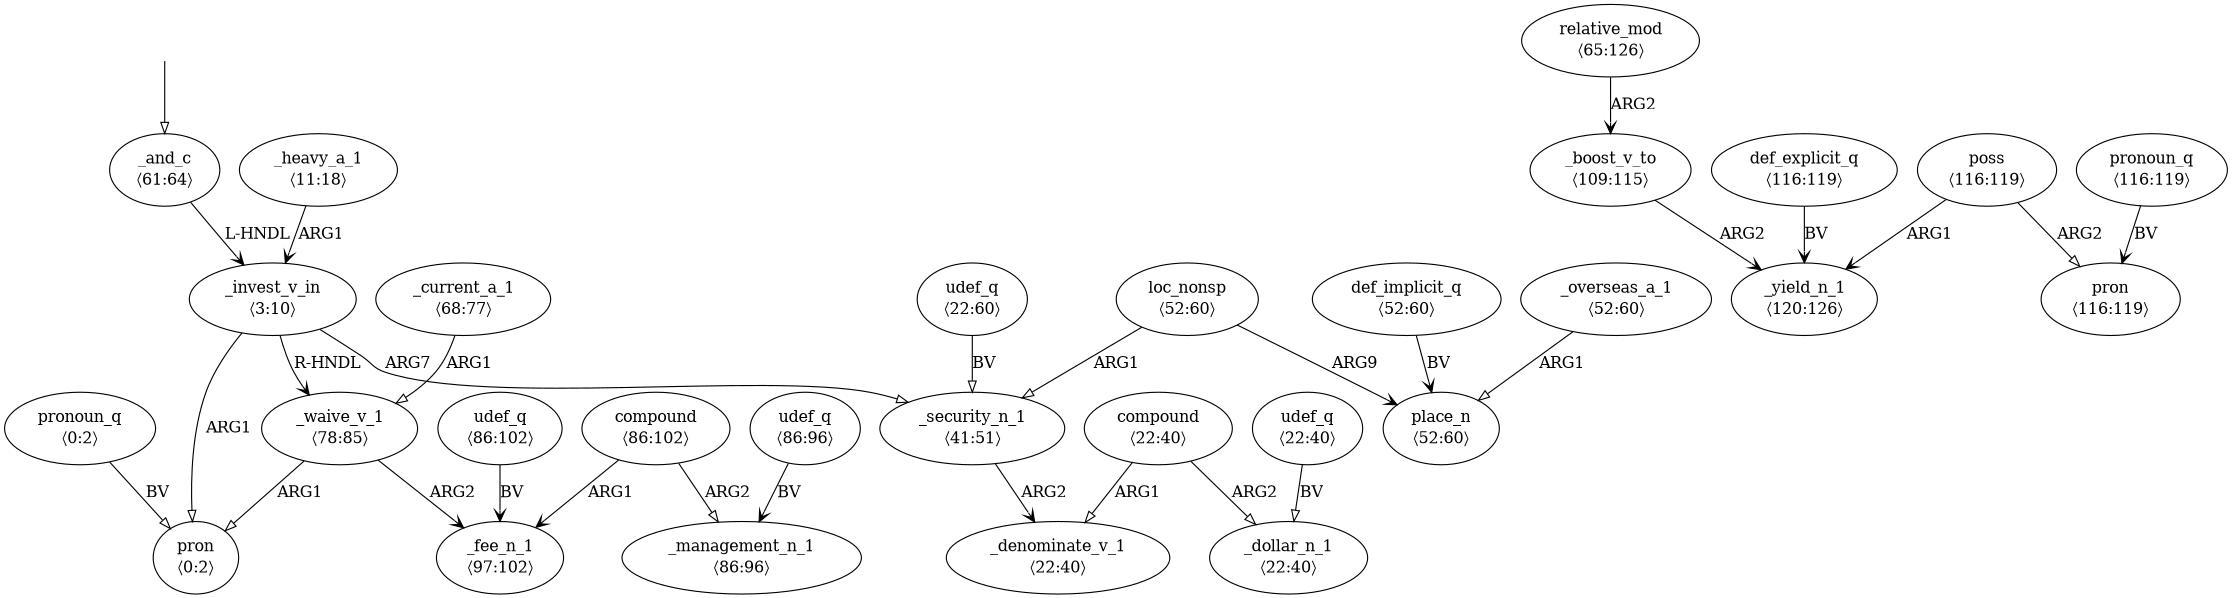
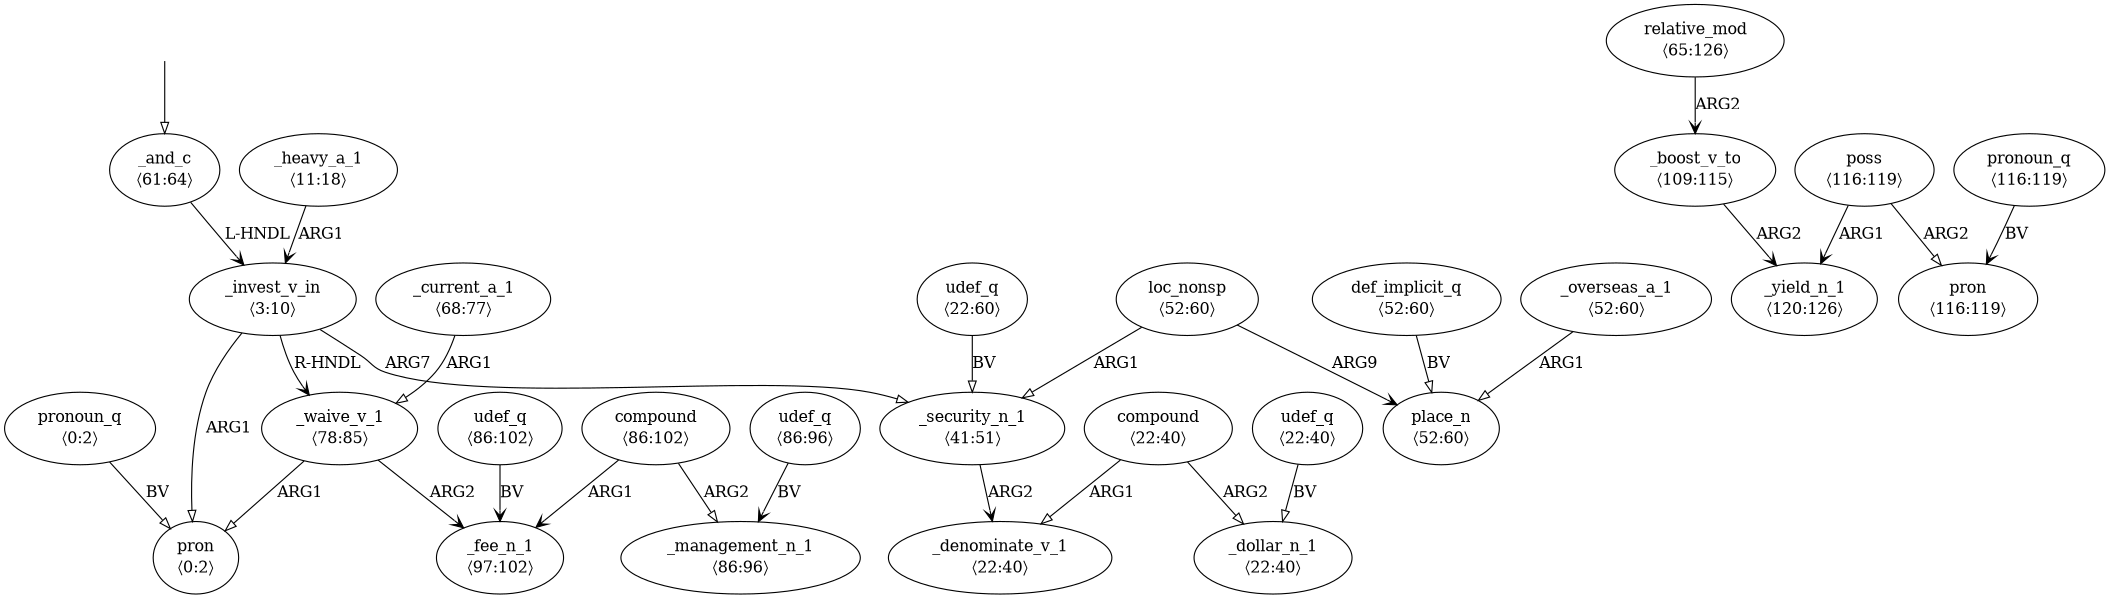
node "def_explicit_q": removed
edge "def_implicit_q" -> "place_n": arrowhead vee -> onormal
